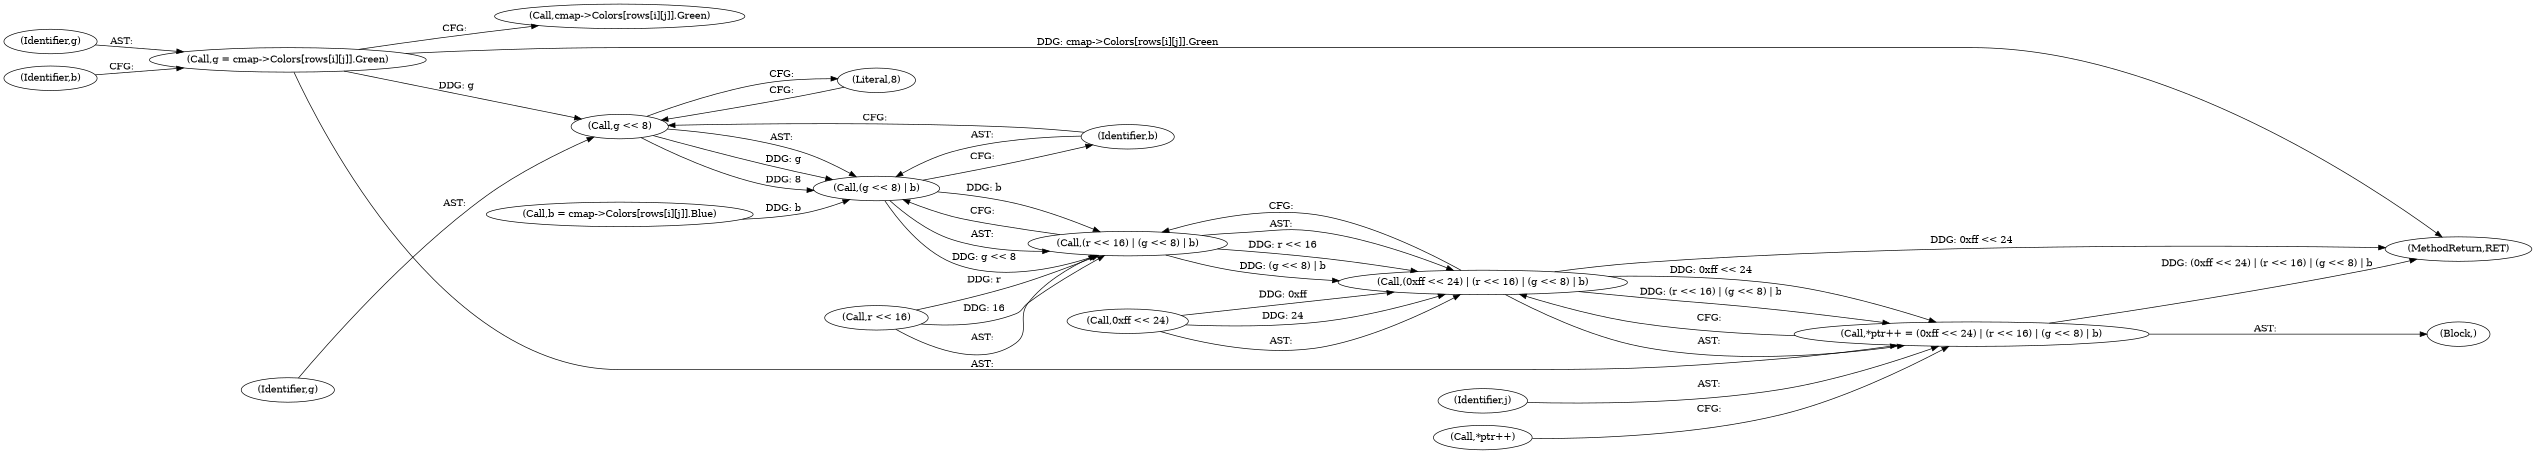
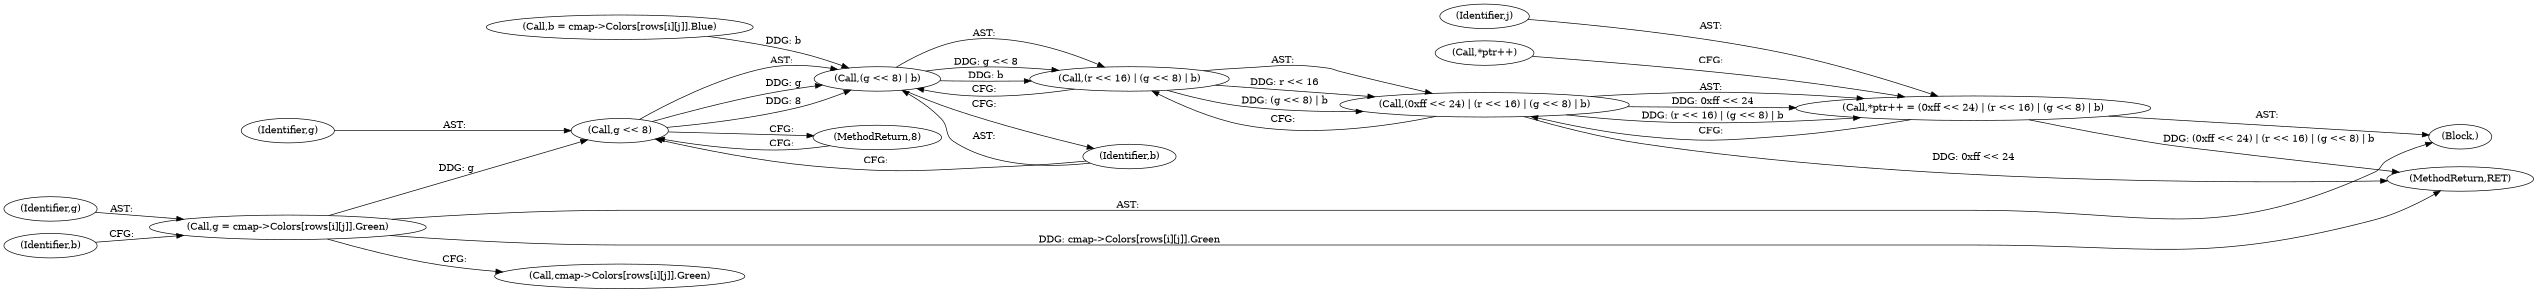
node "(Literal,8)": label "(Literal,8)" -> "(MethodReturn,8)"
node "(Call,r << 16)": removed
node "(Call,0xff << 24)": removed
edge "(Call,g = cmap->Colors[rows[i][j]].Green)" -> "(Call,*ptr++ = (0xff << 24) | (r << 16) | (g << 8) | b)": now "(Call,g = cmap->Colors[rows[i][j]].Green)" -> "(Block,)"
